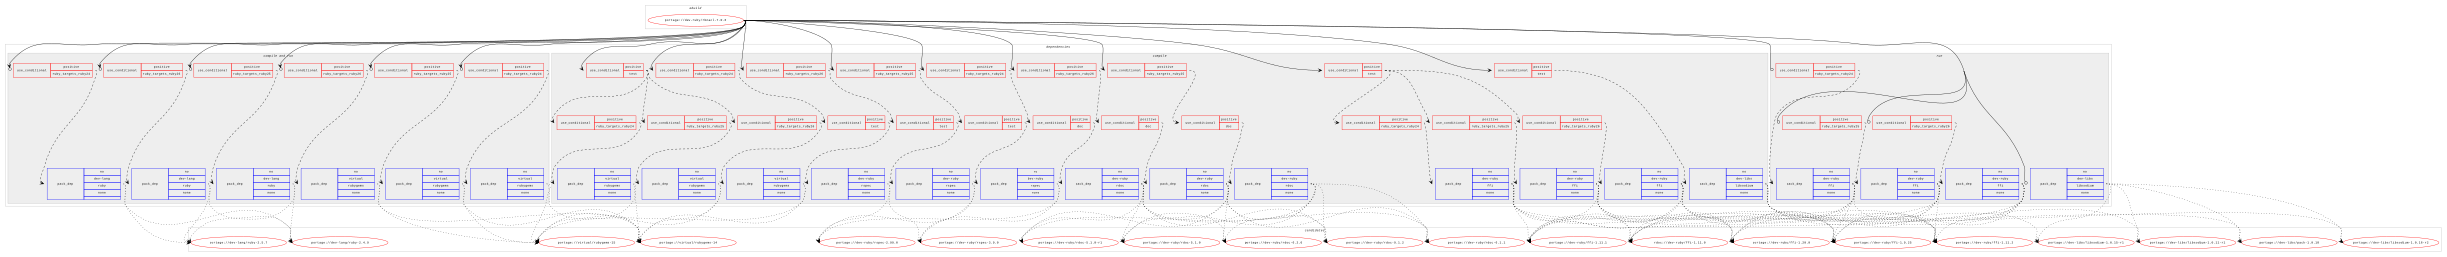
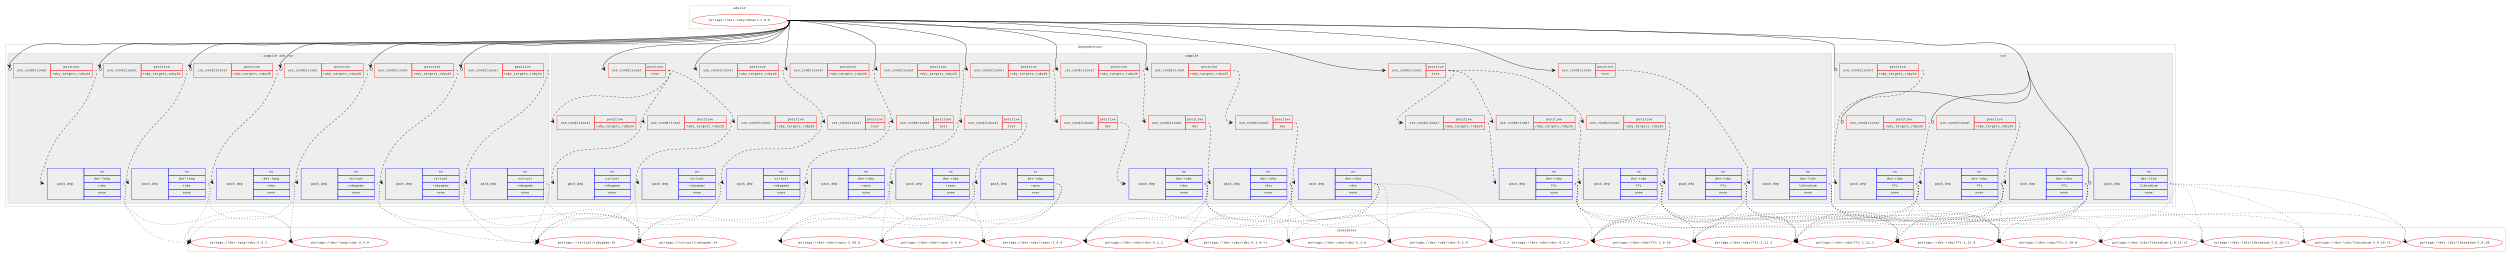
node "portage://dev-ruby/rspec-3.8.0": added
node "rdoc://dev-ruby/ffi-1.11.0": label "rdoc://dev-ruby/ffi-1.11.0" -> "portage://dev-ruby/ffi-1.11.0"
node "portage://dev-libs/pack-1.0.18": label "portage://dev-libs/pack-1.0.18" -> "portage://dev-libs/libsodium-1.0.18"
